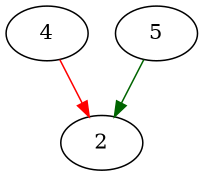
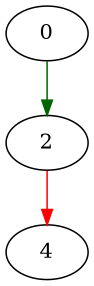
node "5": label "5" -> "0"
edge "4" -> "2": reversed
